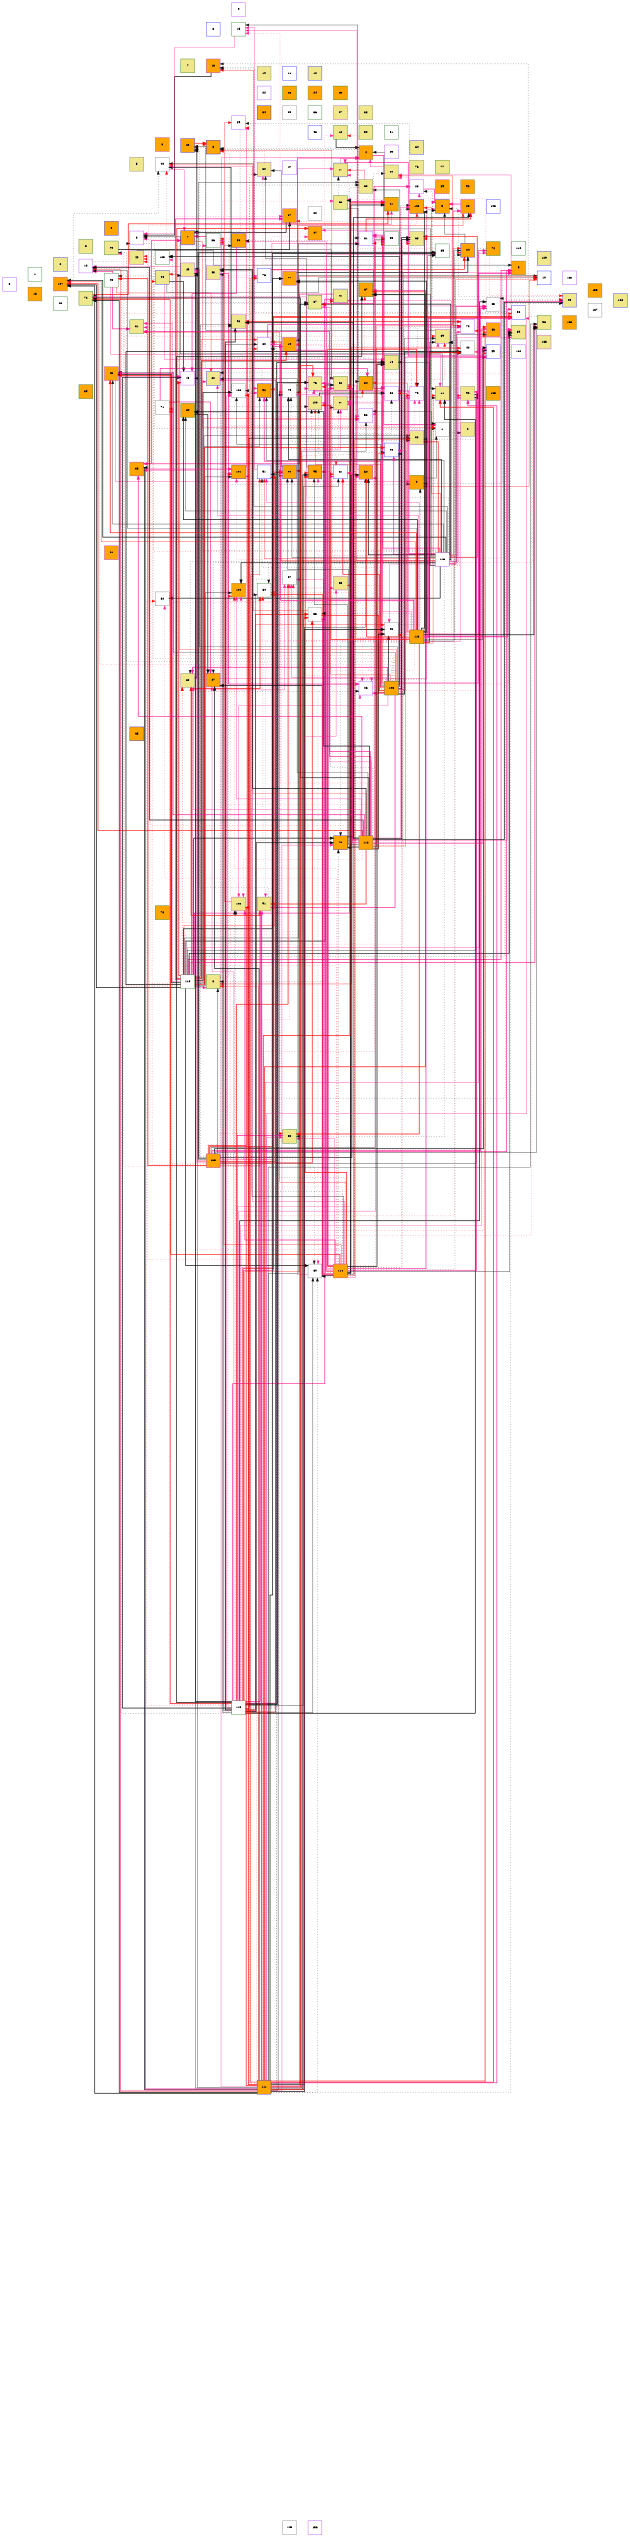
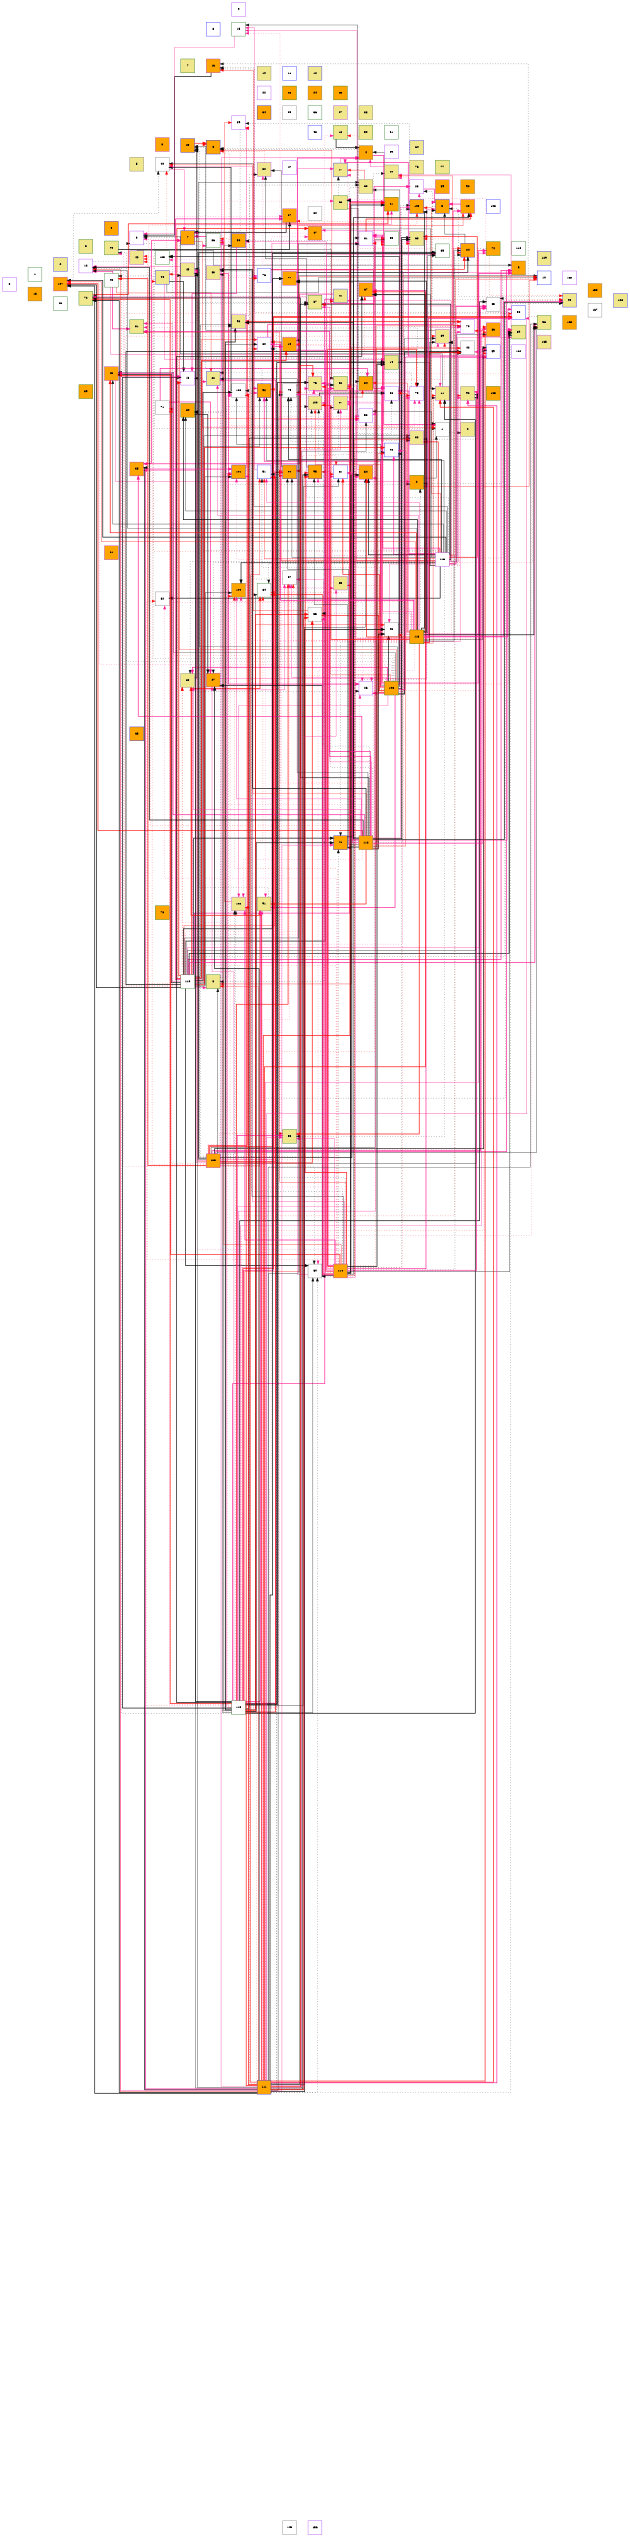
node "67": color darkgreen -> purple
edge "112" -> "84": style bold -> dotted
